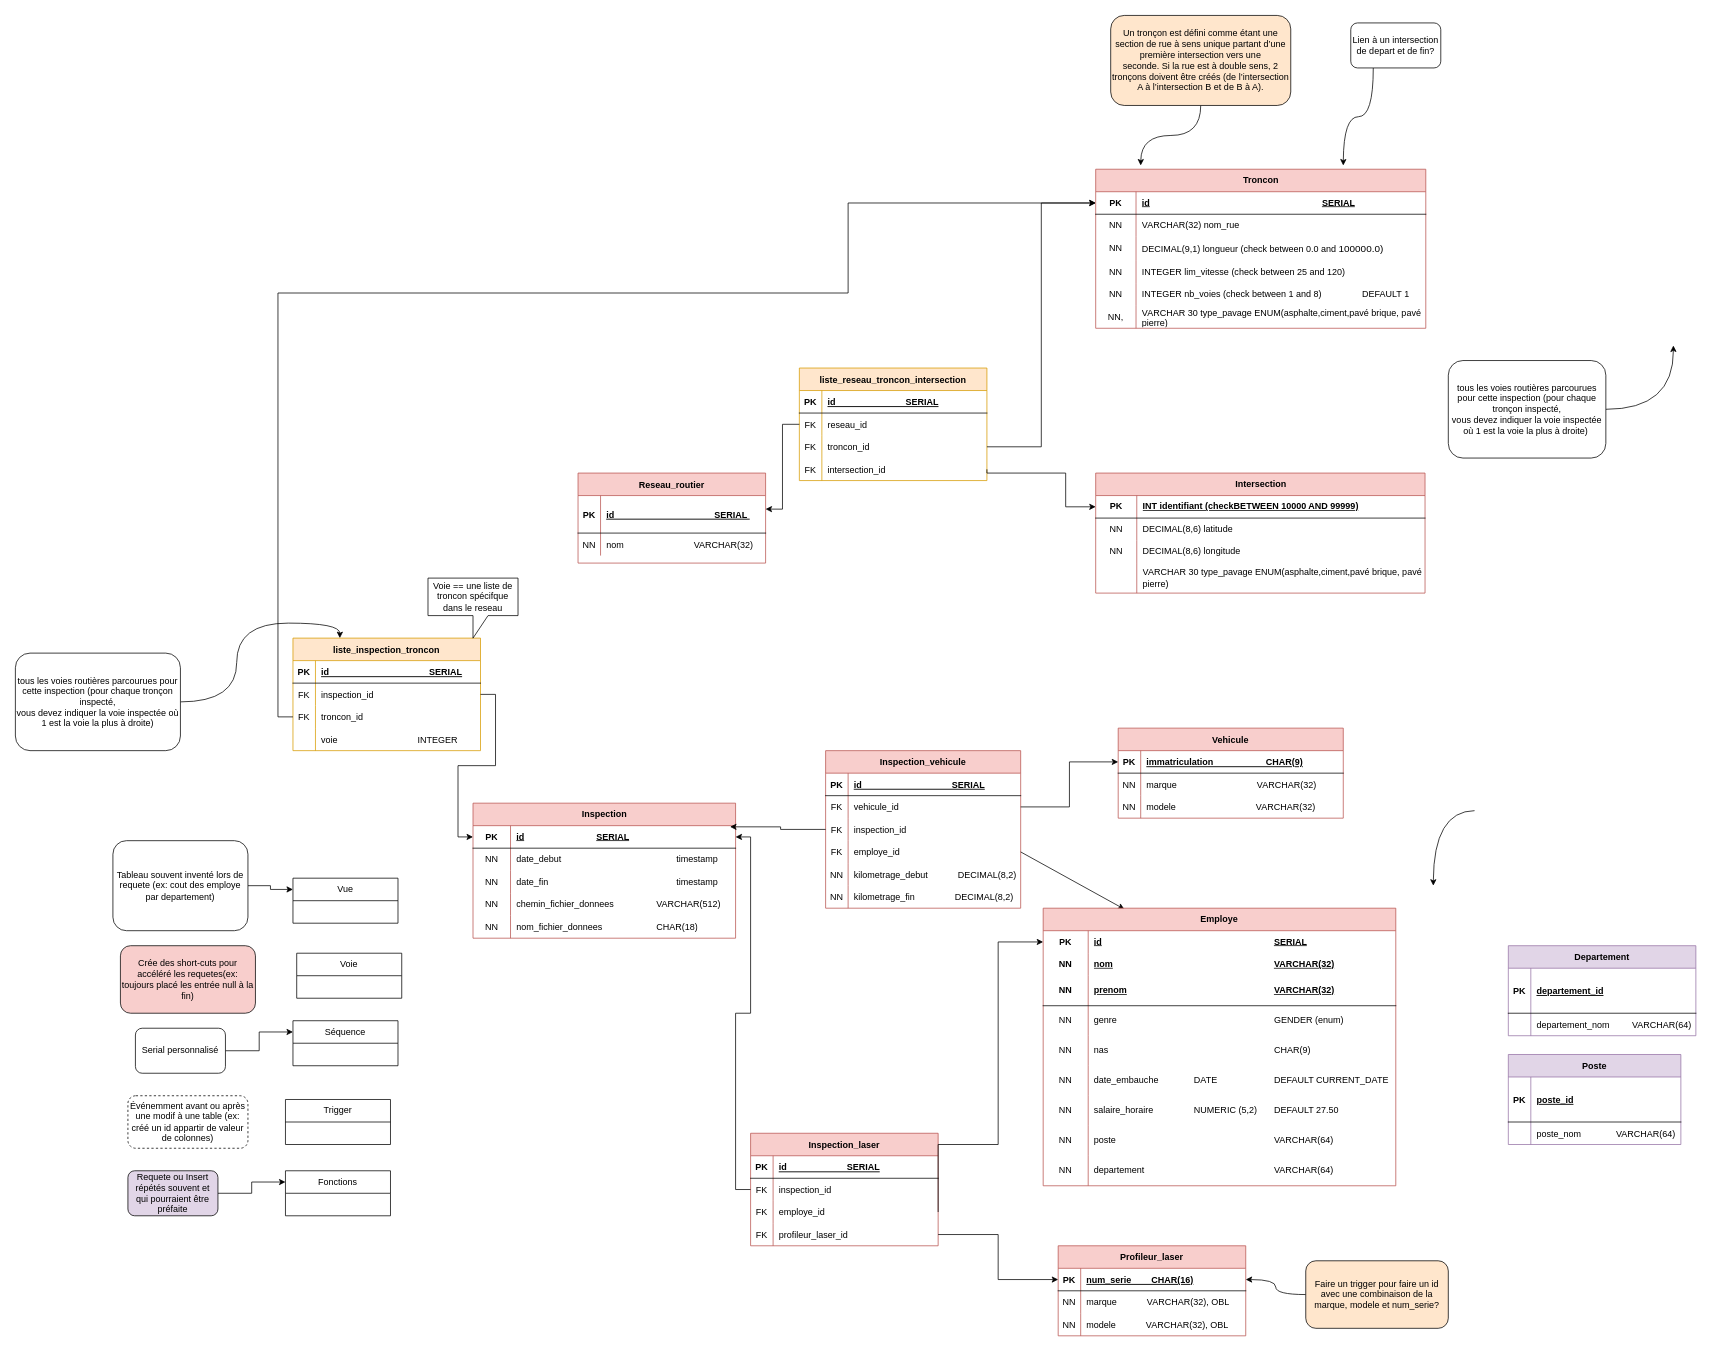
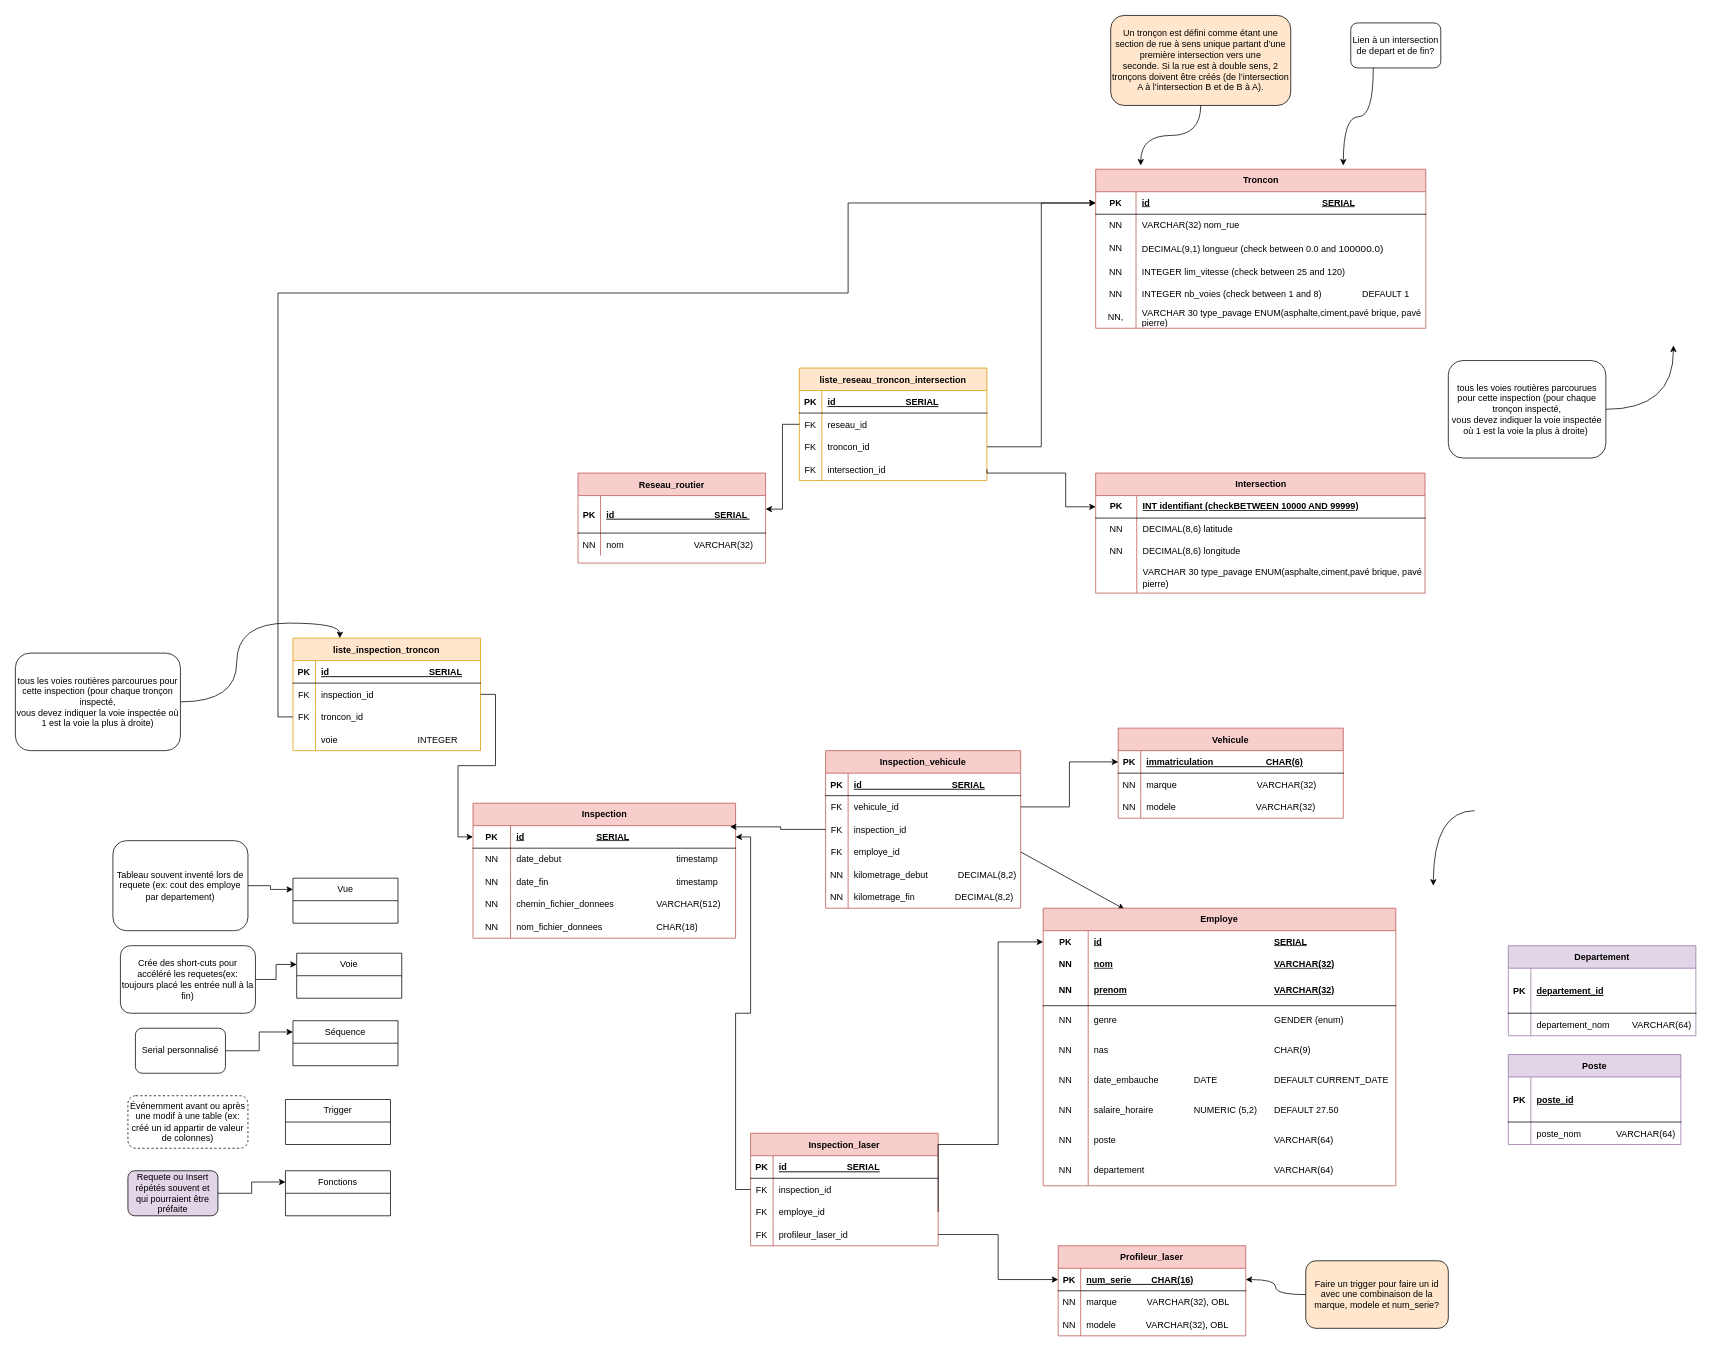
node "Voie == une liste de troncon spécifque dans le reseau": removed
node "immatriculation CHAR(9)": label "immatriculation CHAR(9)" -> "immatriculation CHAR(6)"
node "Crée des short-cuts pour accéléré les requetes(ex: toujours placé les entrée null à la fin)": fillcolor #f8cecc -> #ffffff
edge "Crée des short-cuts pour accéléré les requetes(ex: toujours placé les entrée null à la fin)" -> "Voie": added
